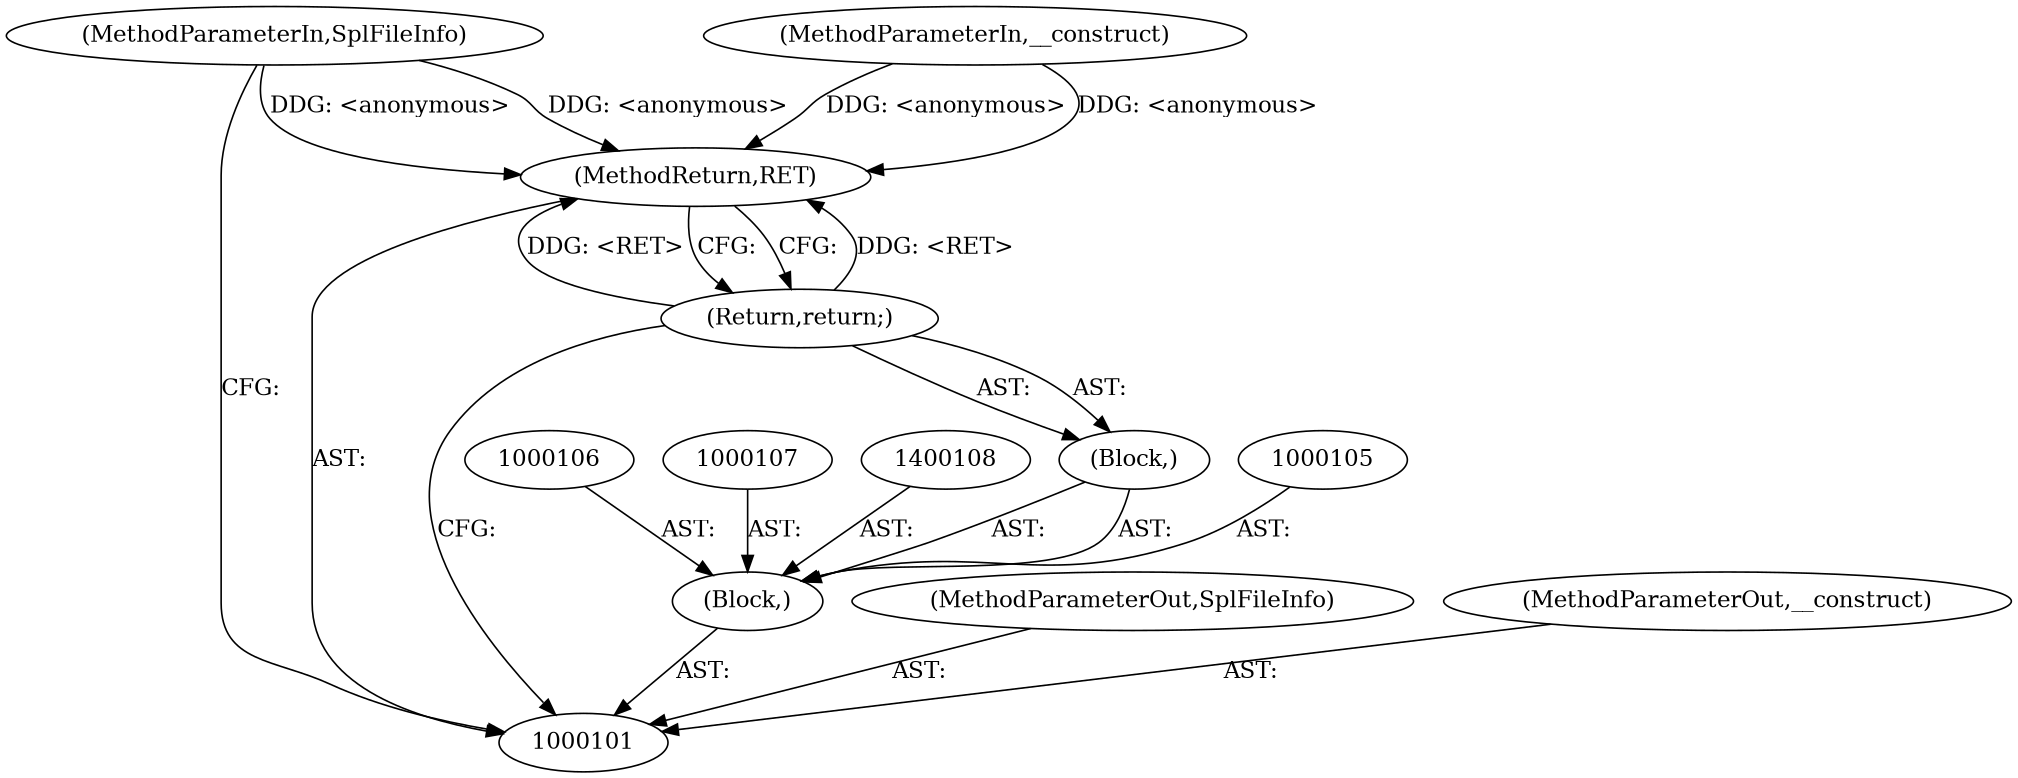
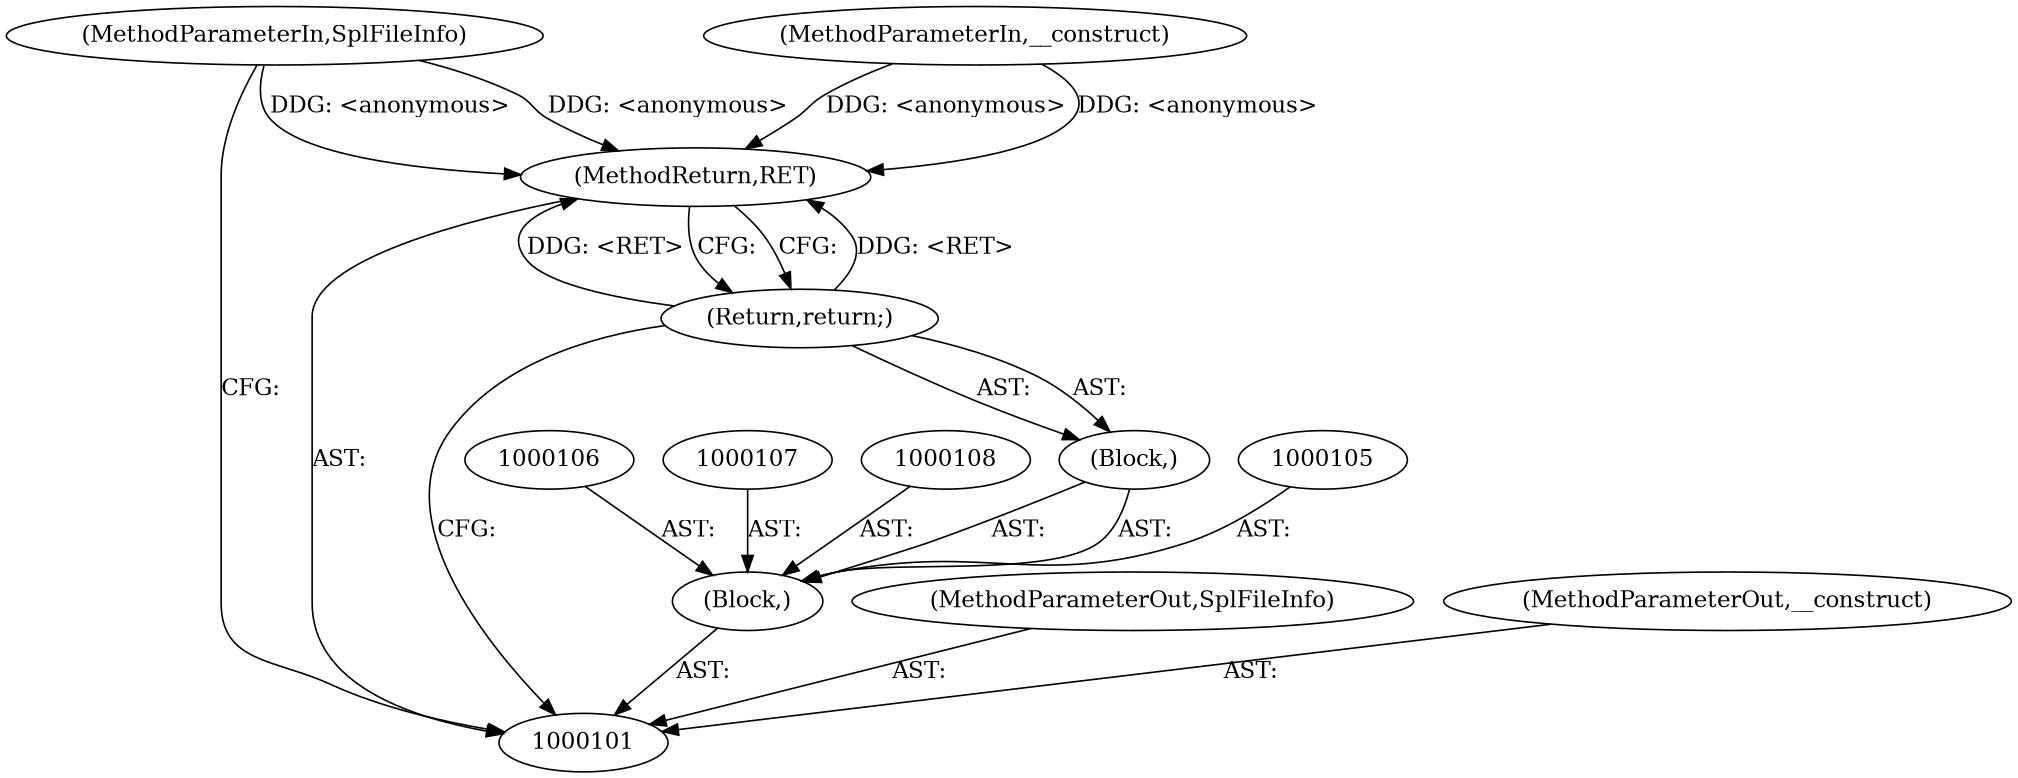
node "1400108": label "1400108" -> "1000108"
